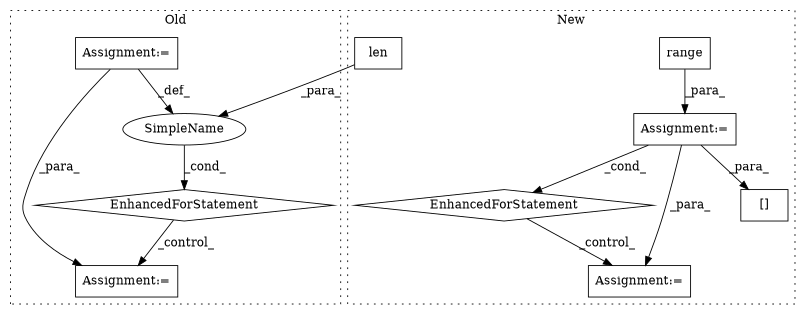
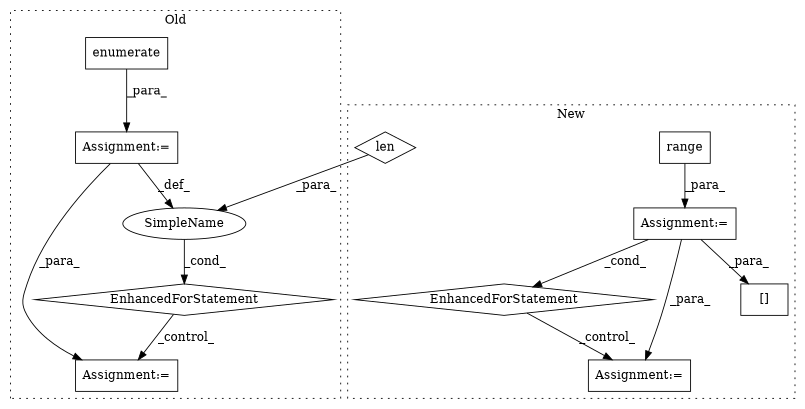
node "enumerate": added
node "len": shape box -> diamond
